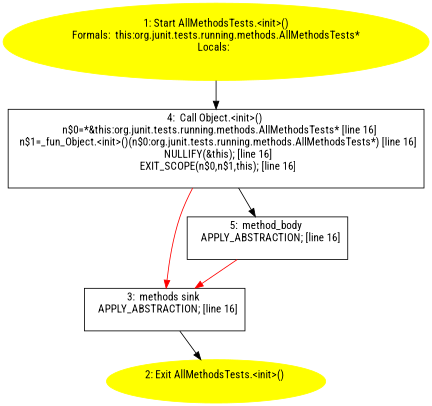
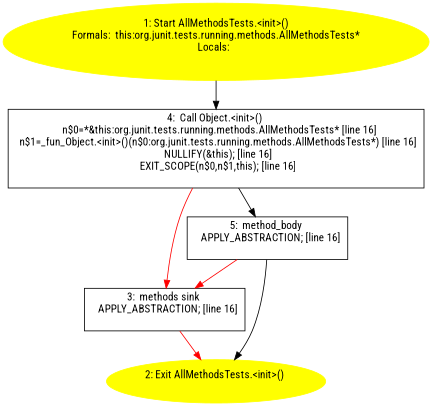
edge "5:  method_body APPLY_ABSTRACTION; [line 16]" -> "2: Exit AllMethodsTests.<init>()": added
edge "3:  methods sink APPLY_ABSTRACTION; [line 16]" -> "2: Exit AllMethodsTests.<init>()": color black -> red
